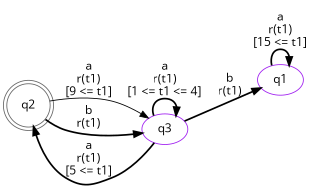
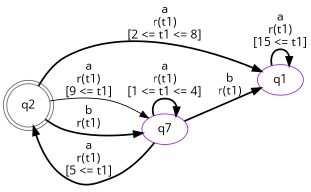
edge "q2" -> "q1": added, label "a r(t1) [2 <= t1 <= 8]"
node "q3": label "q3" -> "q7"
